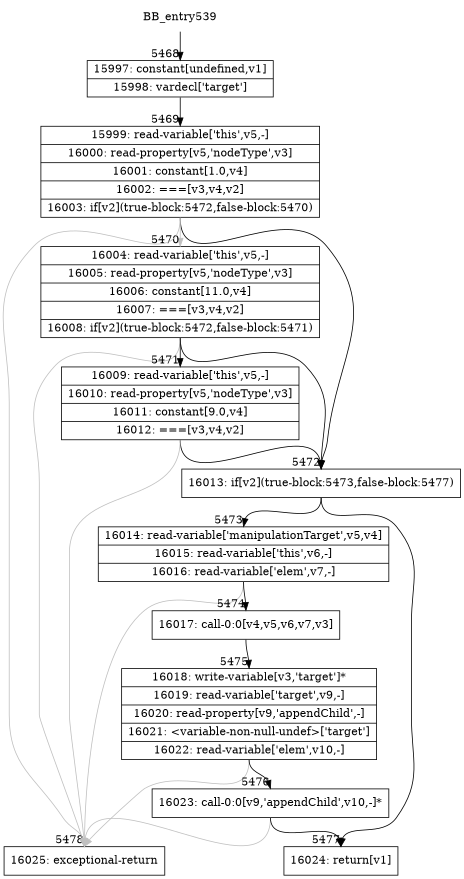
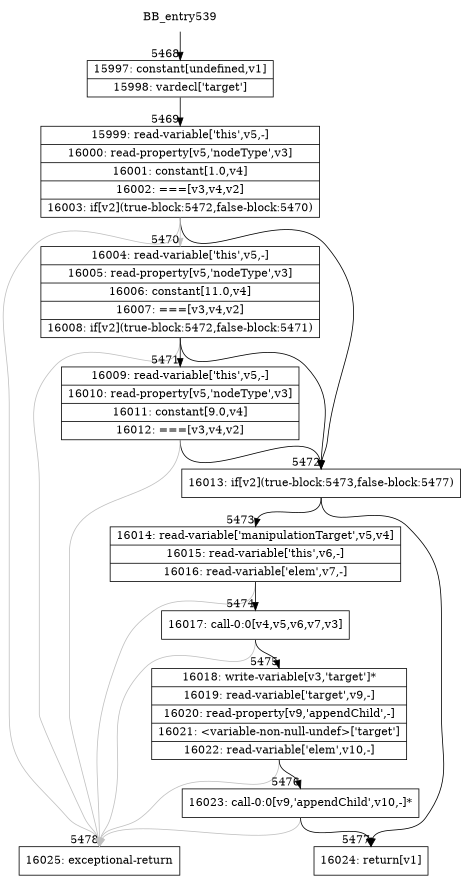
edge "16017: call-0:0[v4,v5,v6,v7,v3]" -> "16025: exceptional-return": added
